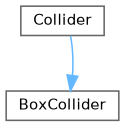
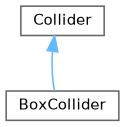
edge "Collider" -> "BoxCollider": reversed
